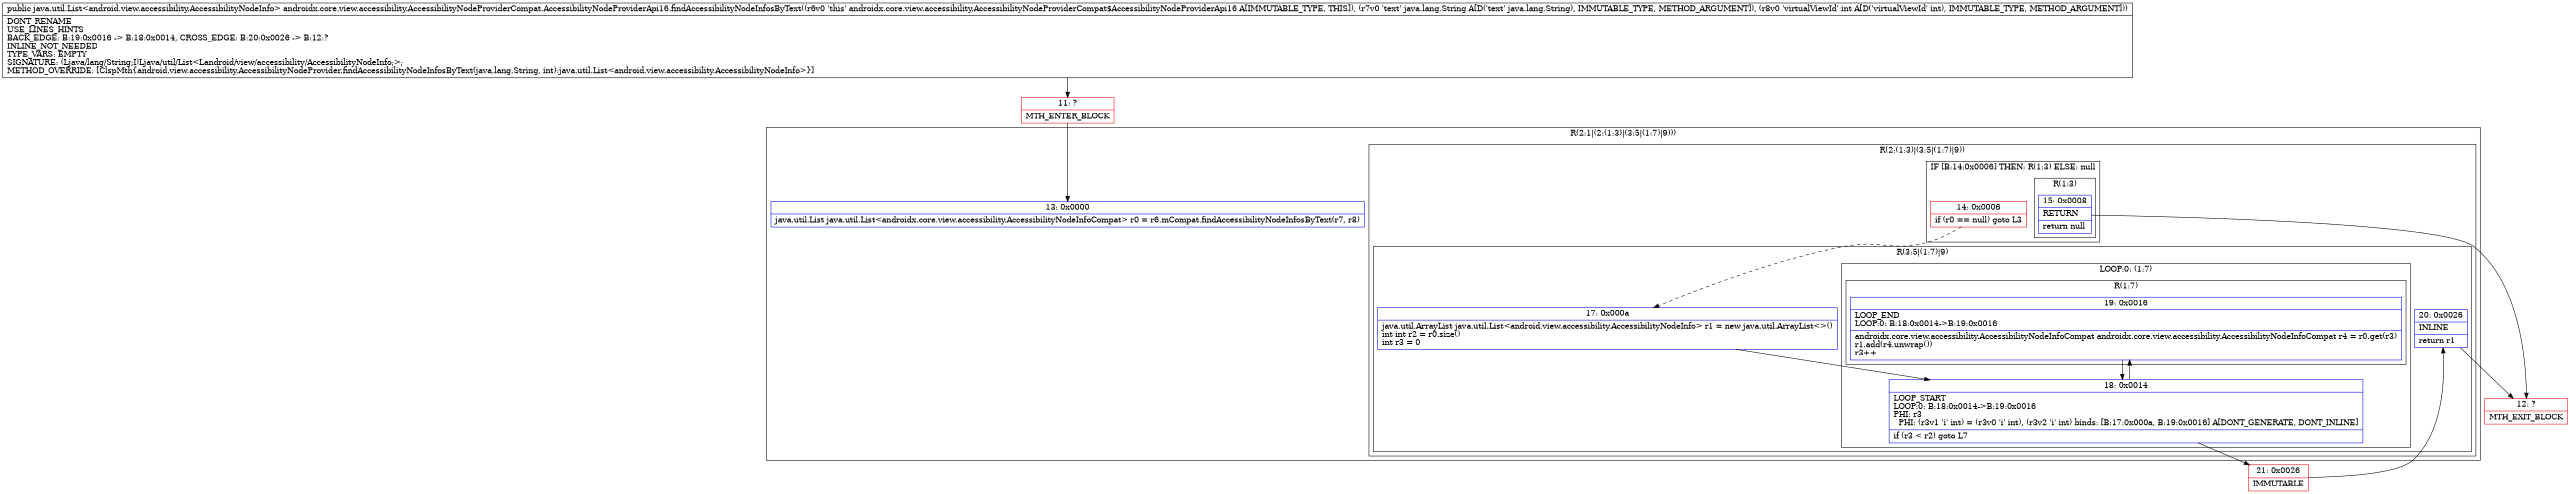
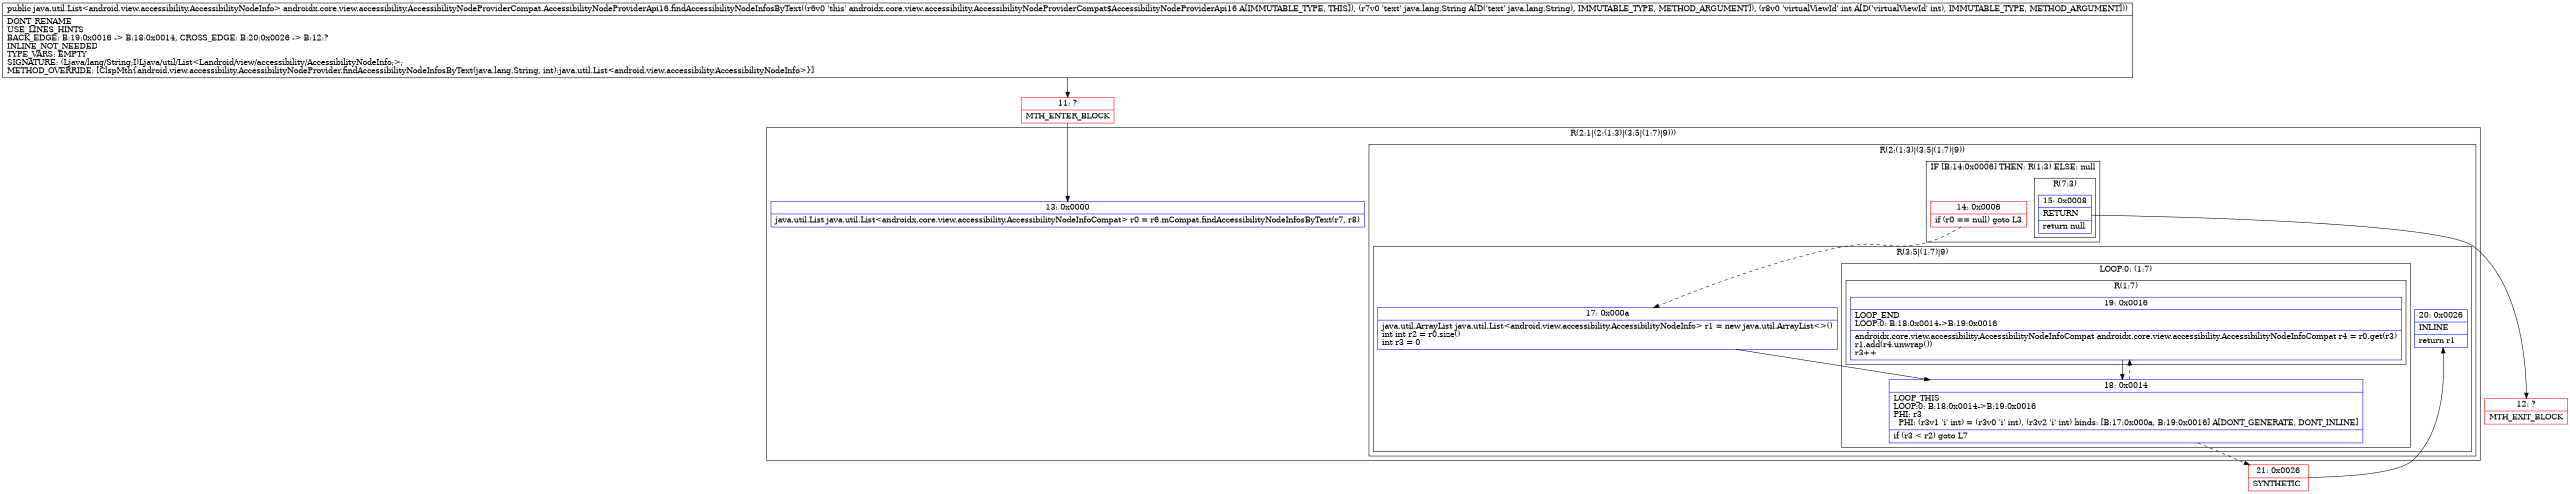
cluster "R(1:3)": label "R(1:3)" -> "R(7:3)"
edge "20: 0x0026" -> "12: ?": removed
edge "18: 0x0014" -> "19: 0x0016": style solid -> dashed
node "18: 0x0014": text "LOOP_START" -> "LOOP_THIS"
edge "18: 0x0014" -> "21: 0x0026": style solid -> dashed
node "21: 0x0026": text "IMMUTABLE" -> "SYNTHETIC"
